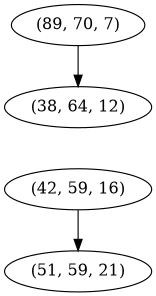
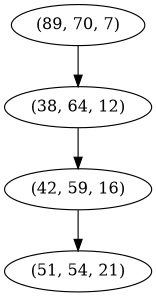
edge "(38, 64, 12)" -> "(42, 59, 16)": added
node "(51, 59, 21)": label "(51, 59, 21)" -> "(51, 54, 21)"
